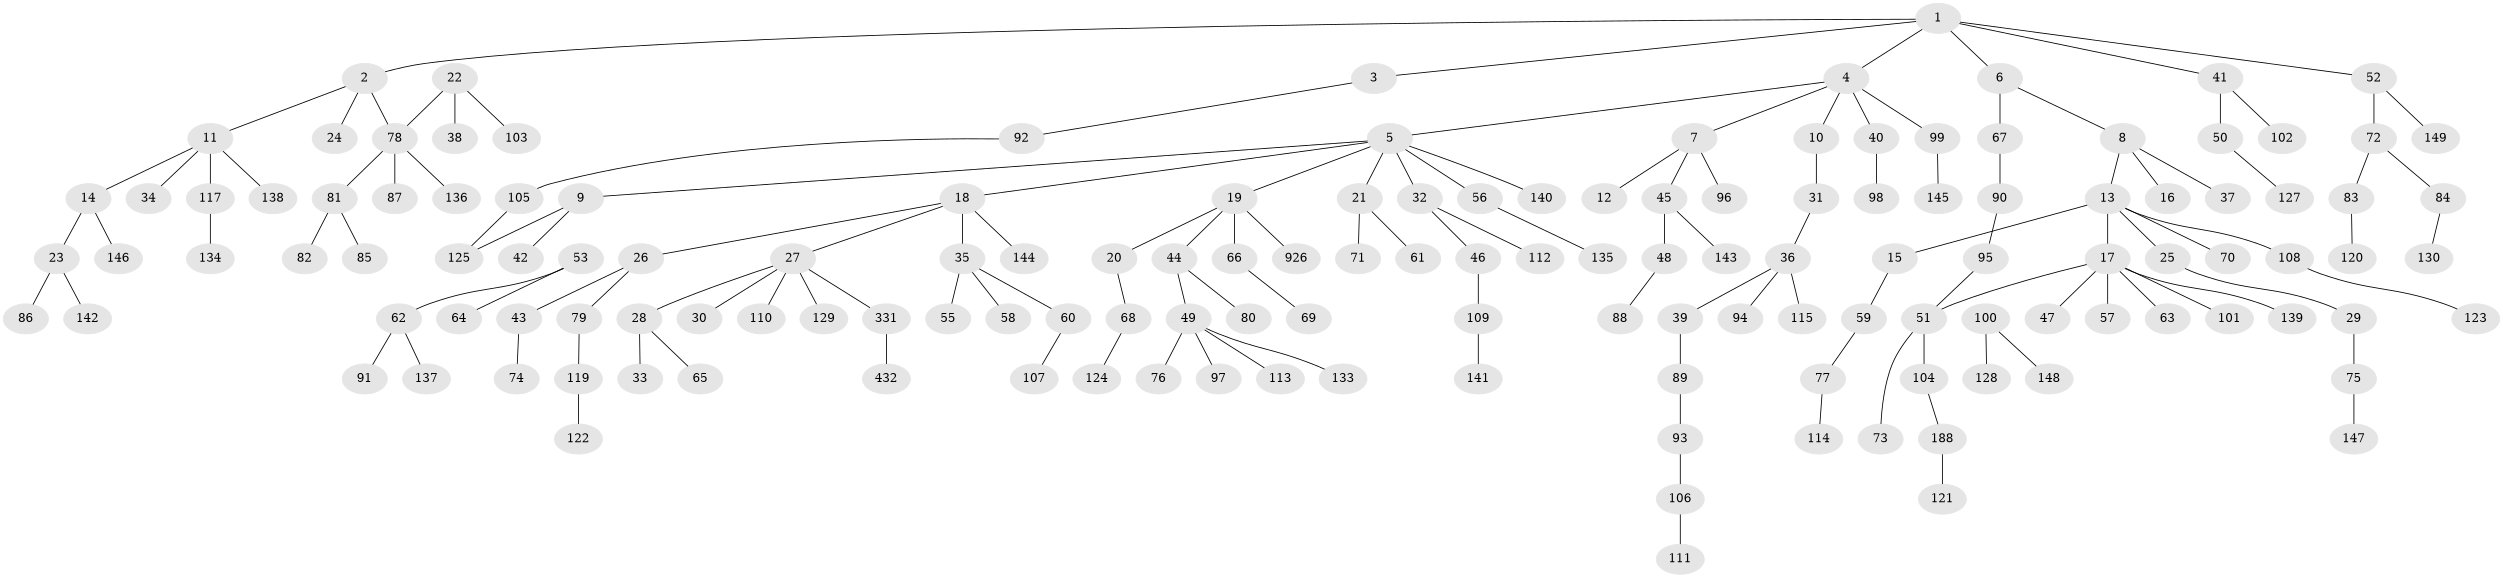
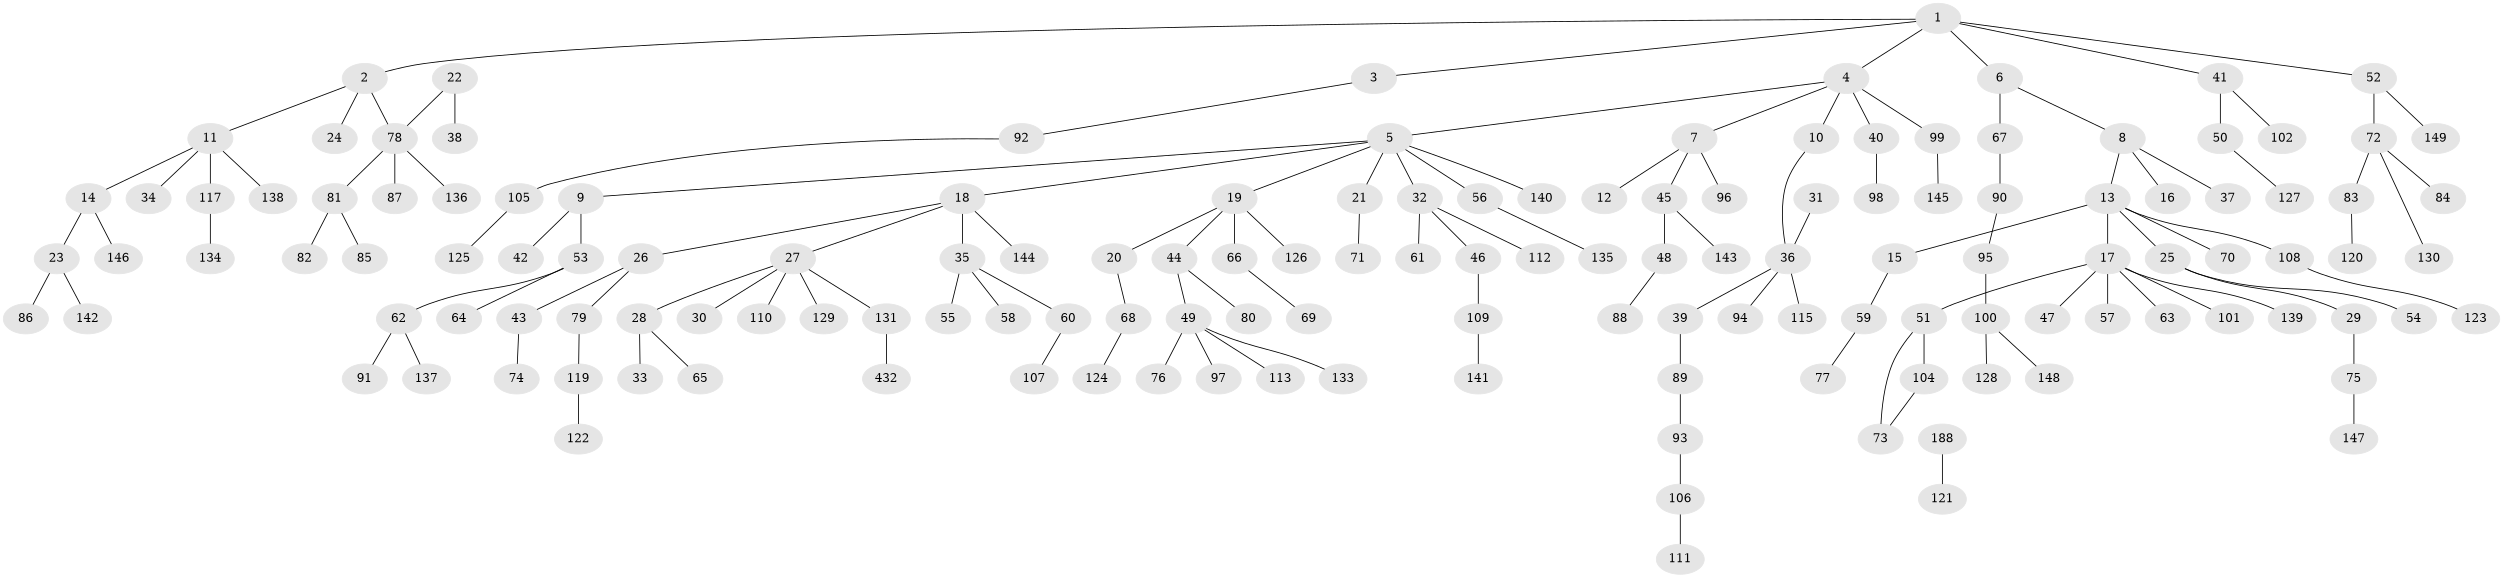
node "103": removed
edge "10" -- "31": now "10" -- "36"
edge "9" -- "125": now "9" -- "53"
edge "21" -- "61": now "32" -- "61"
edge "84" -- "130": now "72" -- "130"
node "926": label "926" -> "126"
edge "95" -- "51": now "95" -- "100"
node "331": label "331" -> "131"
node "54": added
edge "104" -- "188": now "104" -- "73"
node "114": removed
